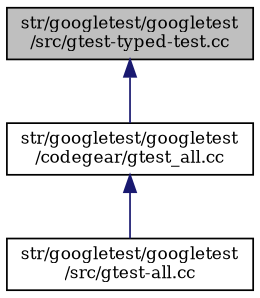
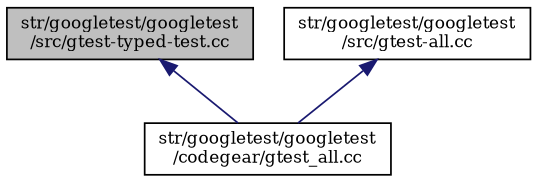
edge "str/googletest/googletest /src/gtest-all.cc" -> "str/googletest/googletest /codegear/gtest_all.cc": reversed
